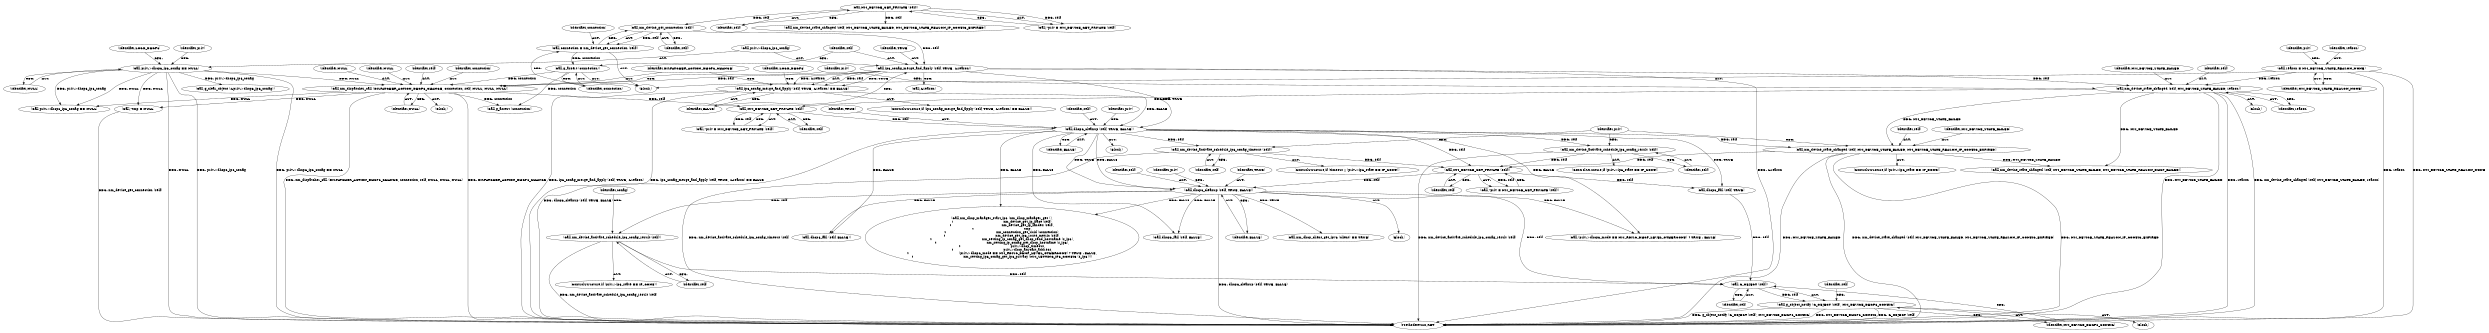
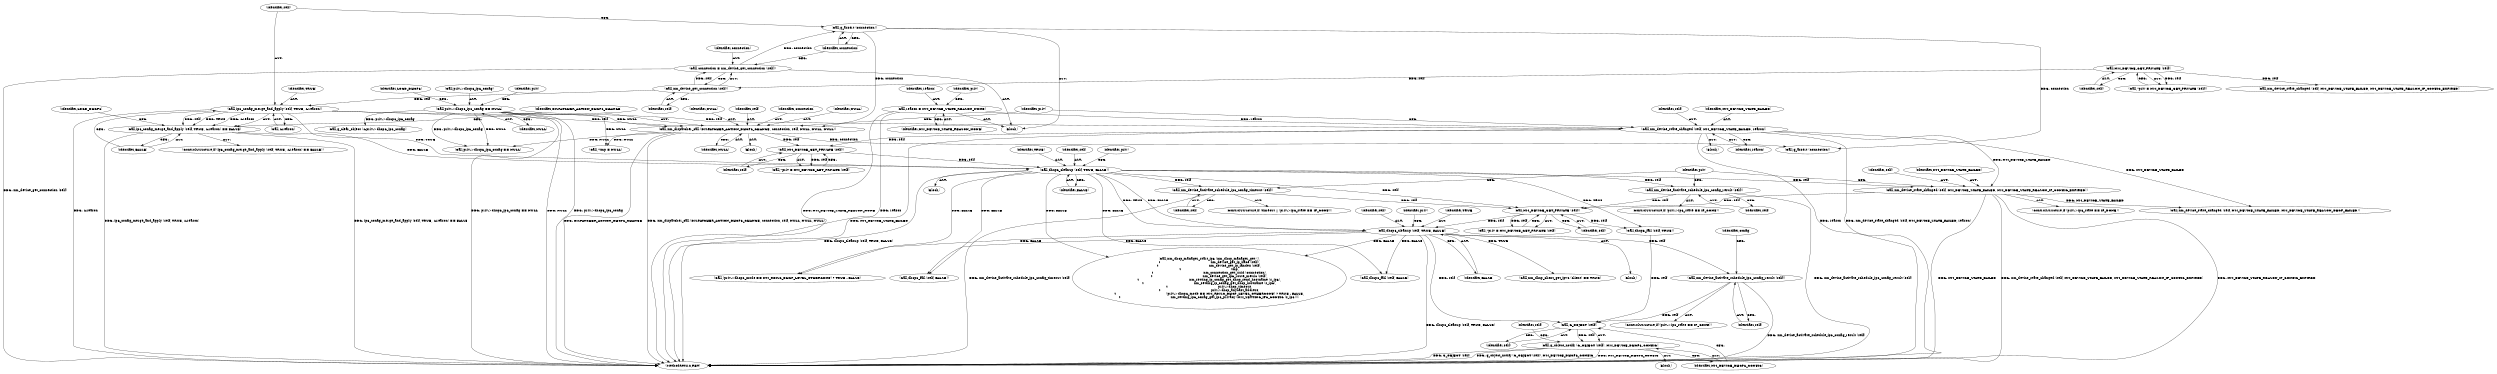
edge "(Call,priv->dhcp6_ip6_config)" -> "(Call,ip6_config_merge_and_apply (self, TRUE, &reason))": now "(Call,&reason)" -> "(Call,ip6_config_merge_and_apply (self, TRUE, &reason))"
edge "(Call,*tmp = NULL)" -> "(MethodReturn,RET)": now "(Call,connection = nm_device_get_connection (self))" -> "(MethodReturn,RET)"
